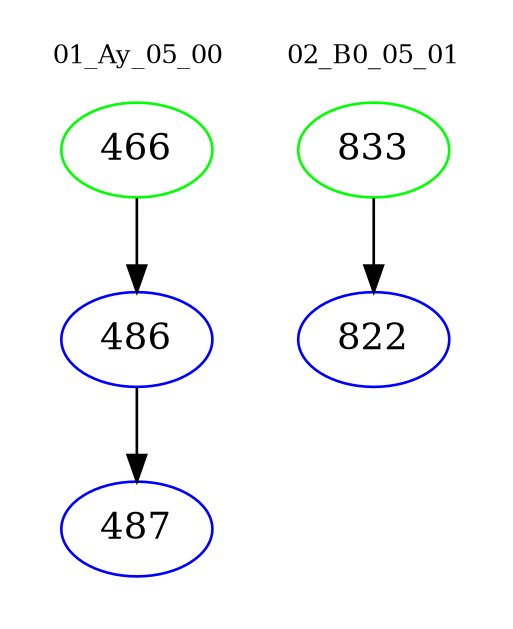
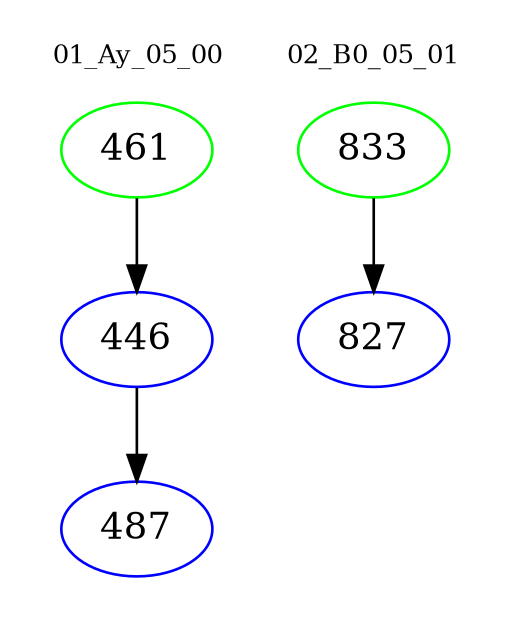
node "466": label "466" -> "461"
node "486": label "486" -> "446"
node "822": label "822" -> "827"
